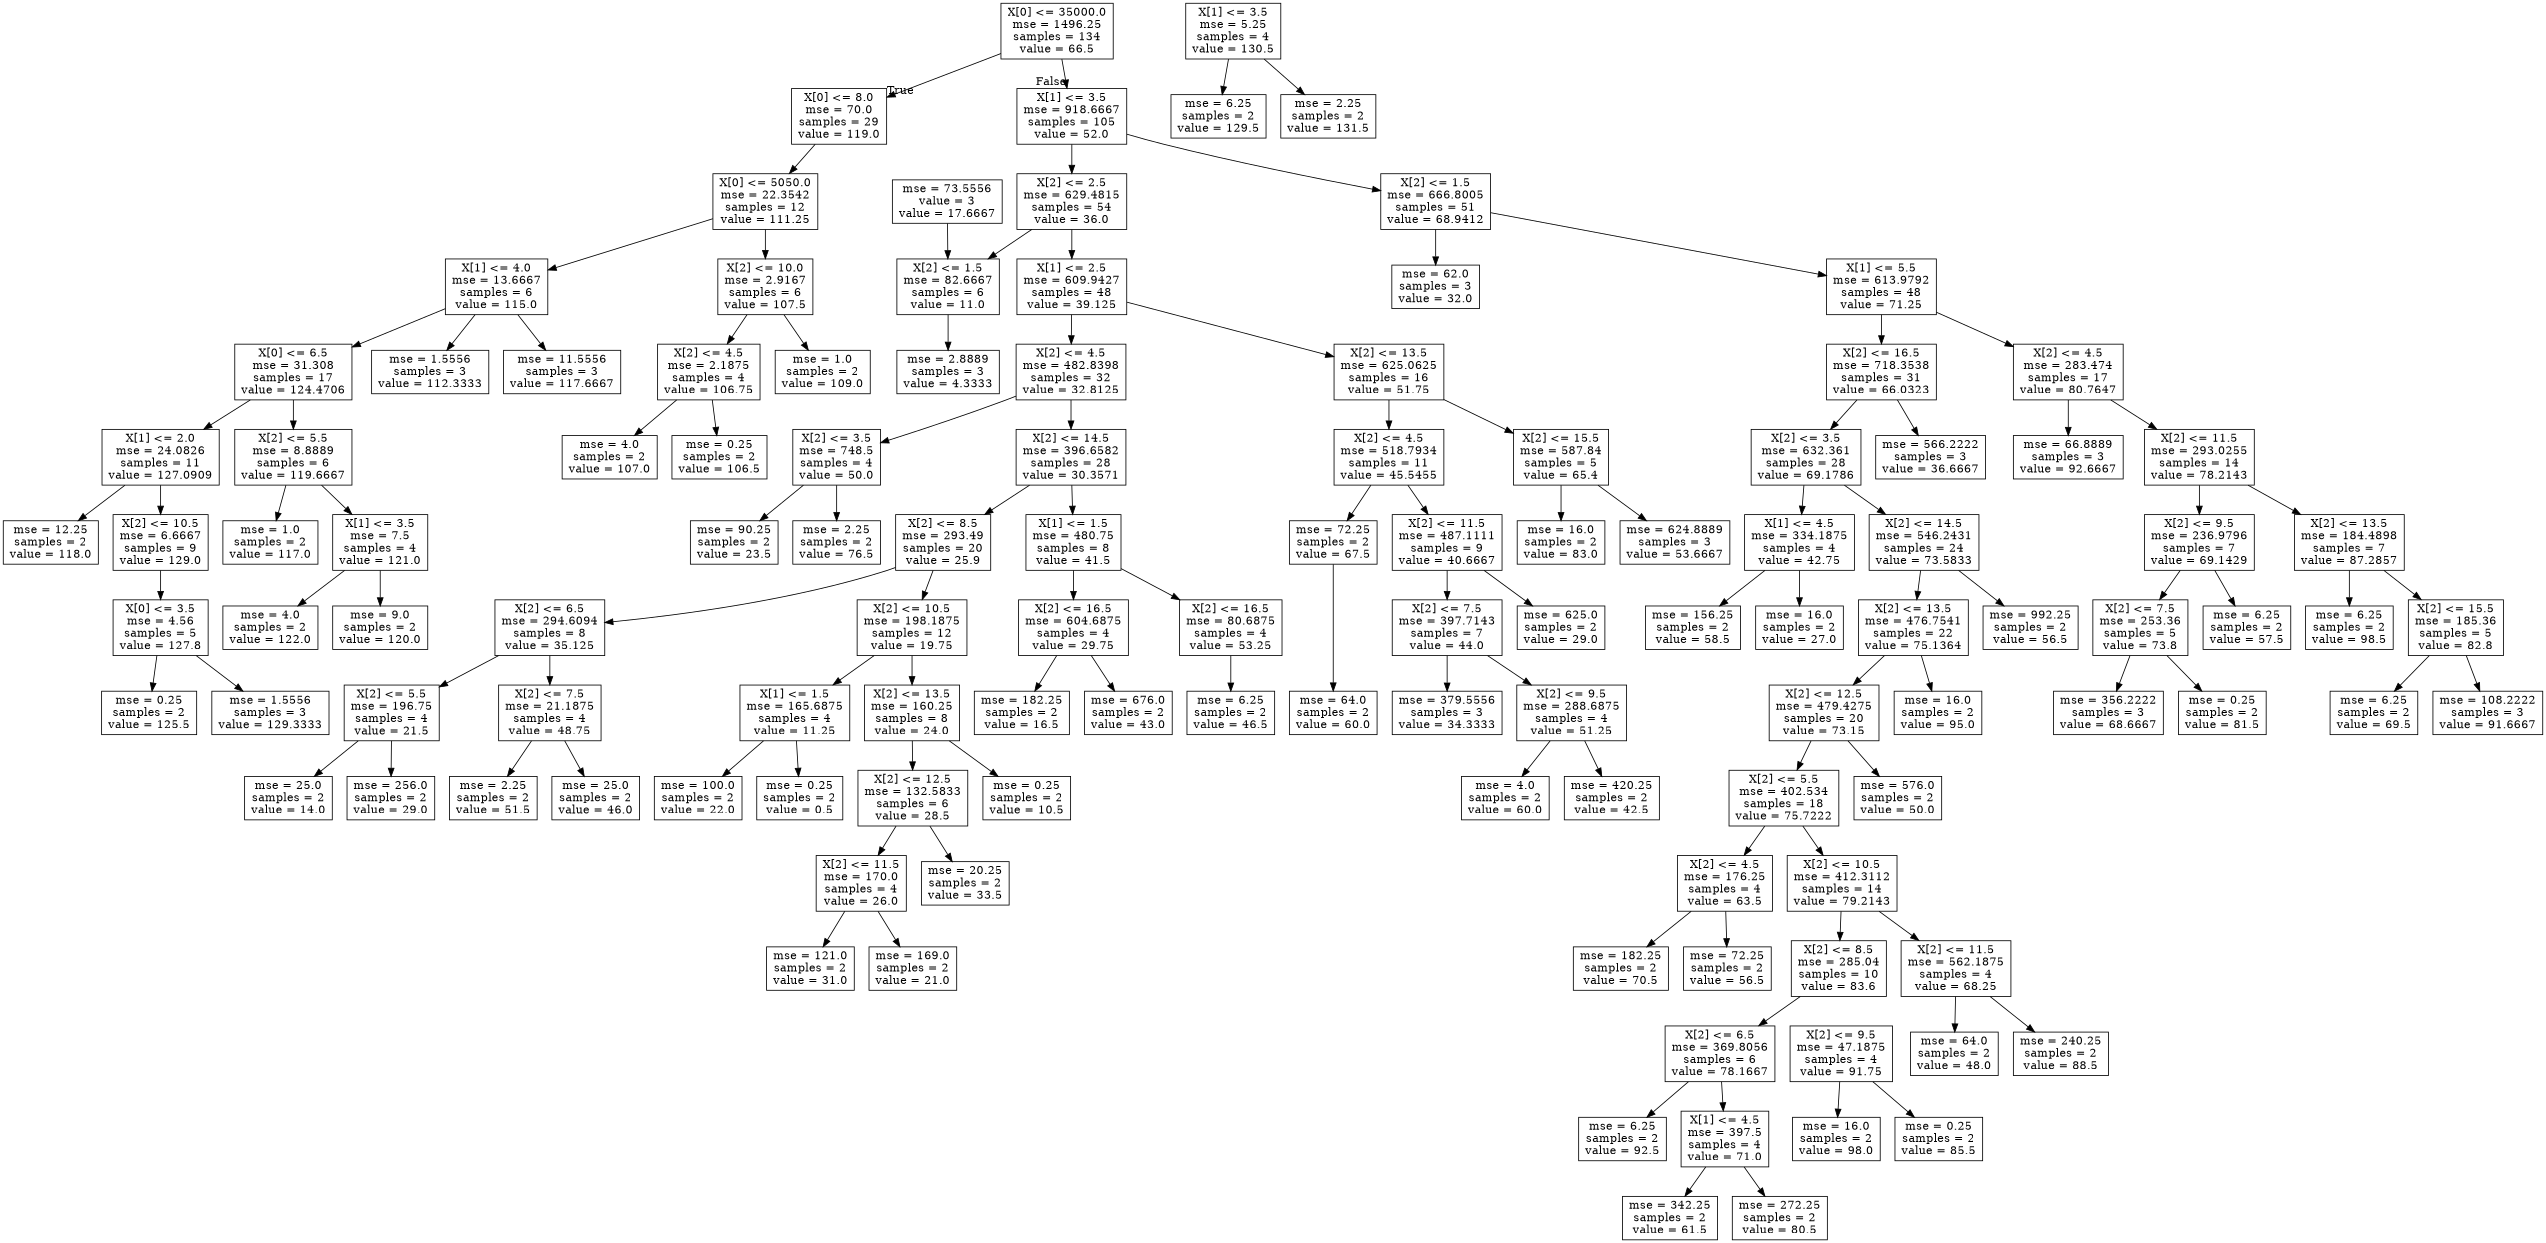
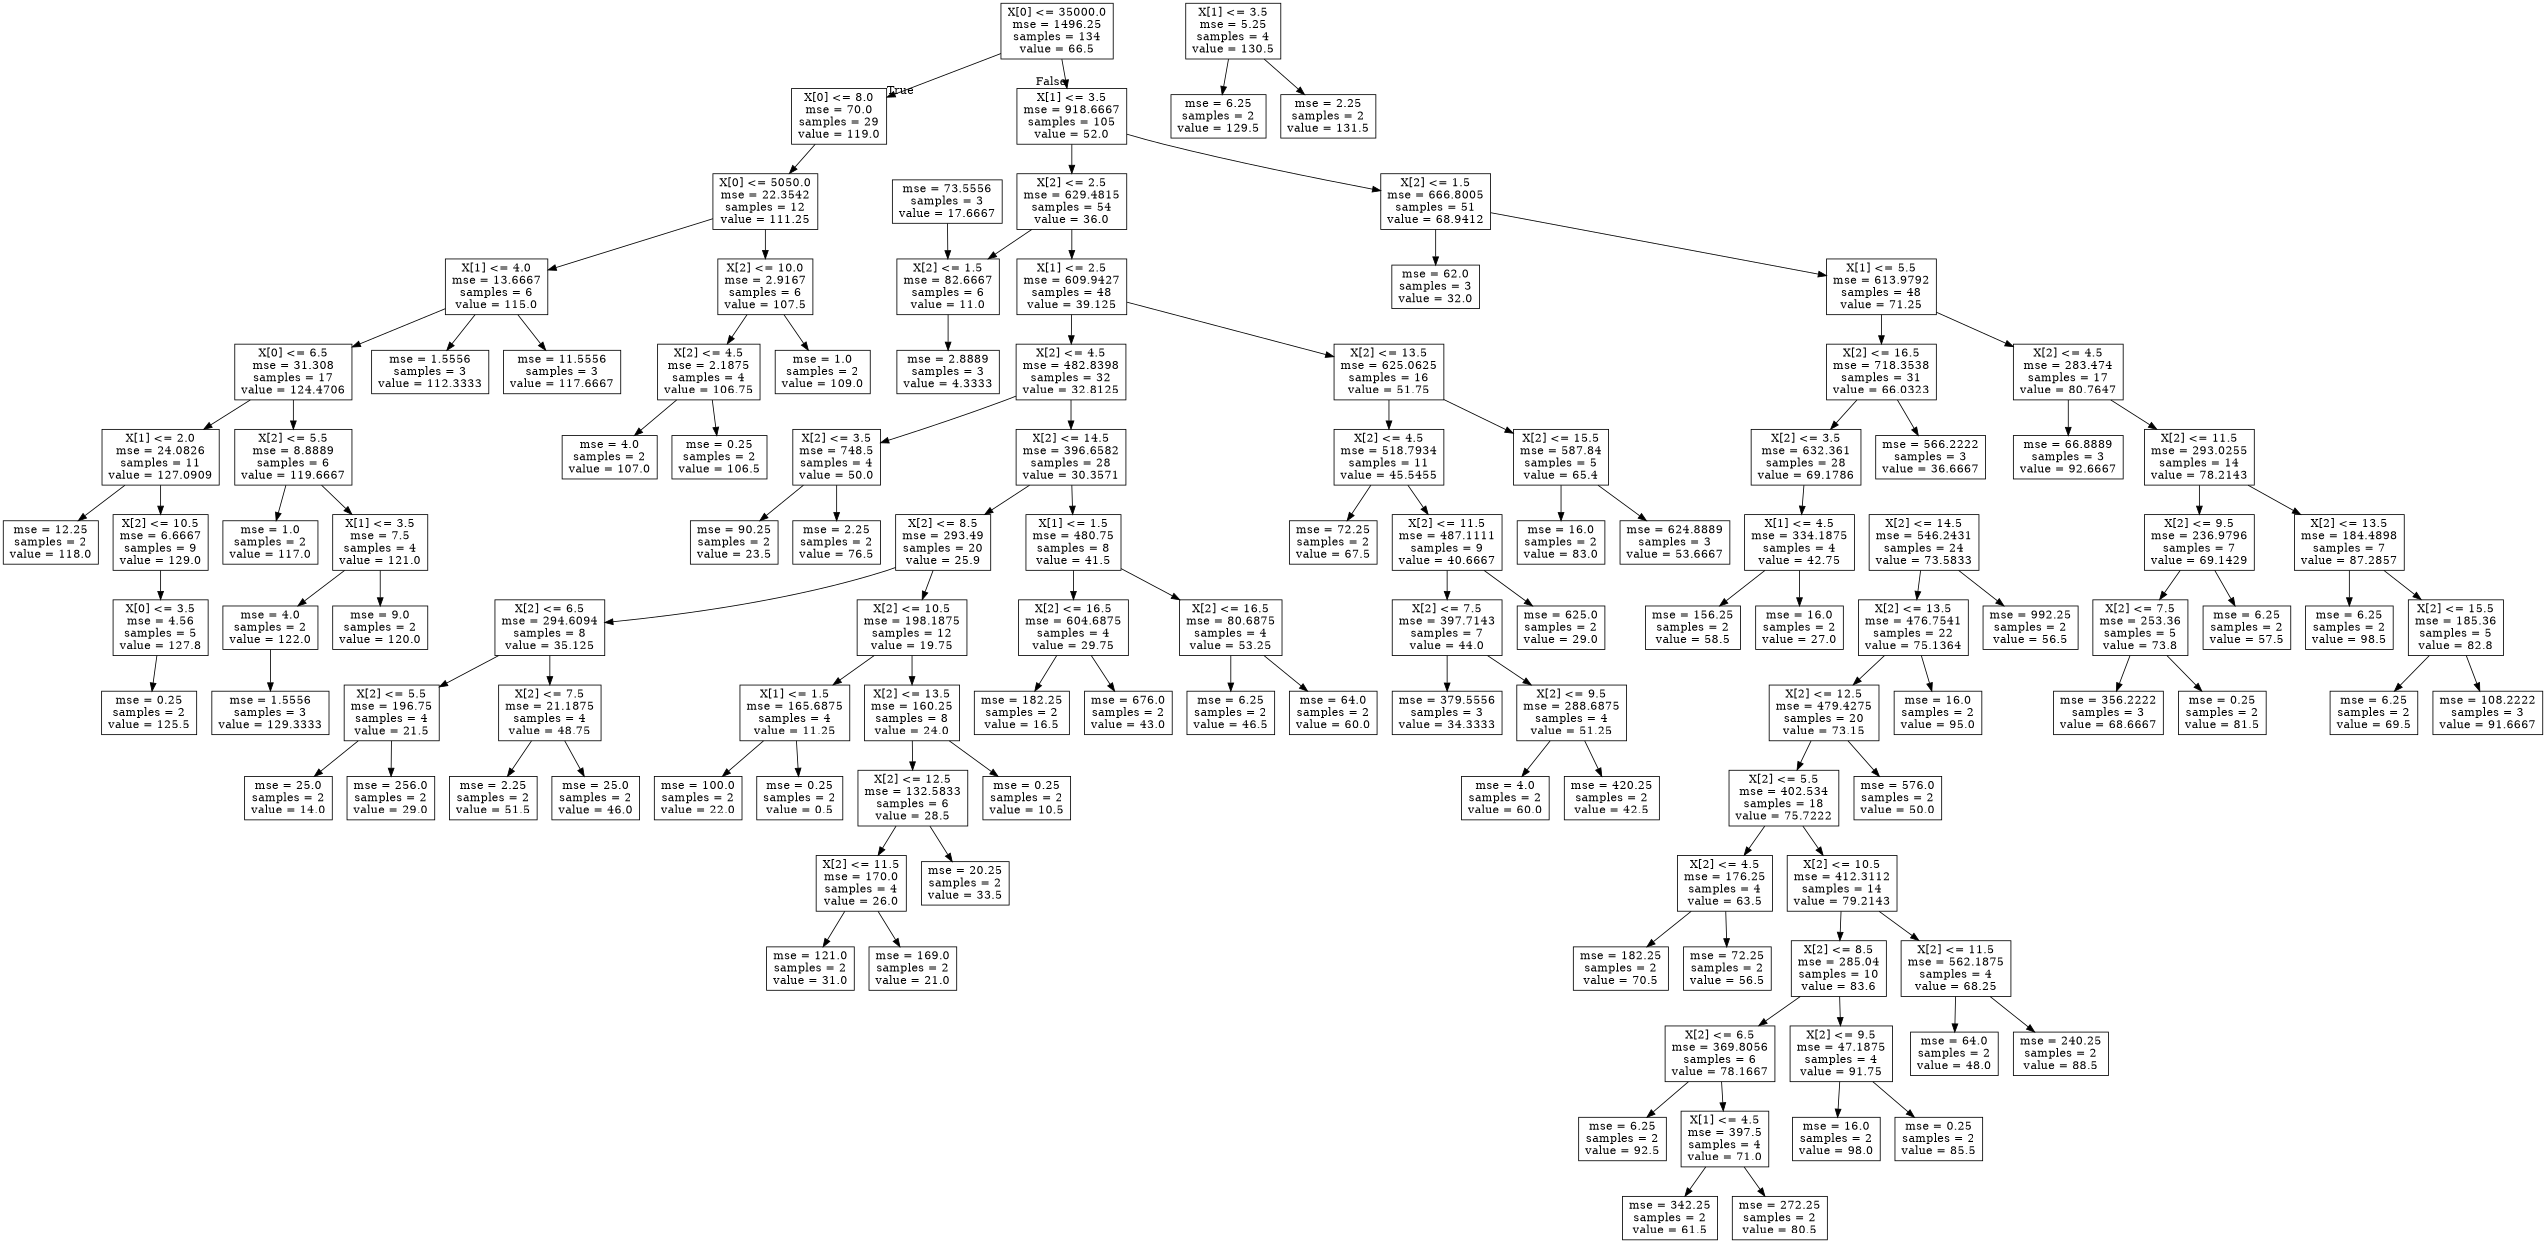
node "mse = 73.5556 value = 3 value = 17.6667": label "mse = 73.5556 value = 3 value = 17.6667" -> "mse = 73.5556 samples = 3 value = 17.6667"
edge "X[2] <= 3.5 mse = 632.361 samples = 28 value = 69.1786" -> "X[2] <= 14.5 mse = 546.2431 samples = 24 value = 73.5833": removed
edge "mse = 72.25 samples = 2 value = 67.5" -> "mse = 64.0 samples = 2 value = 60.0": now "X[2] <= 16.5 mse = 80.6875 samples = 4 value = 53.25" -> "mse = 64.0 samples = 2 value = 60.0"
edge "X[0] <= 3.5 mse = 4.56 samples = 5 value = 127.8" -> "mse = 1.5556 samples = 3 value = 129.3333": now "mse = 4.0 samples = 2 value = 122.0" -> "mse = 1.5556 samples = 3 value = 129.3333"
edge "X[2] <= 8.5 mse = 285.04 samples = 10 value = 83.6" -> "X[2] <= 9.5 mse = 47.1875 samples = 4 value = 91.75": added
